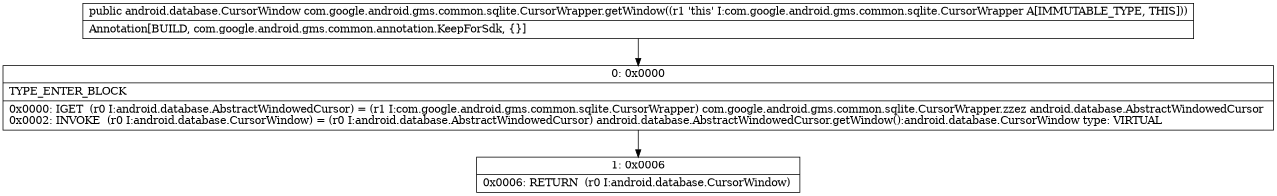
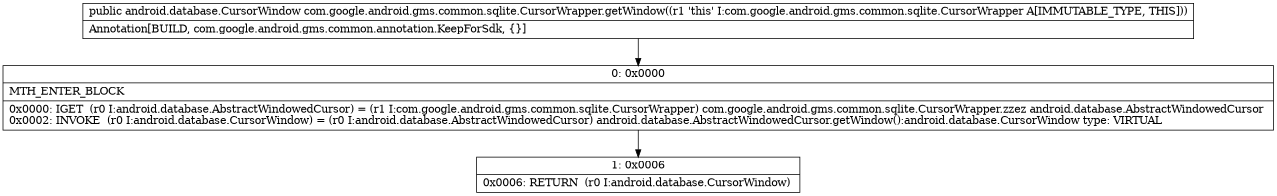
node "0: 0x0000": text "TYPE_ENTER_BLOCK" -> "MTH_ENTER_BLOCK"
